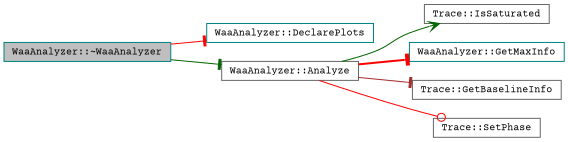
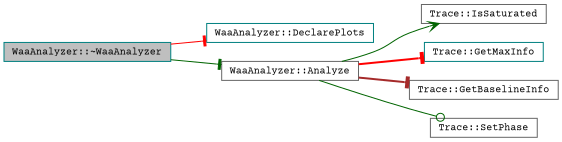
node "WaaAnalyzer::GetMaxInfo": label "WaaAnalyzer::GetMaxInfo" -> "Trace::GetMaxInfo"
edge "WaaAnalyzer::Analyze" -> "Trace::GetBaselineInfo": style solid -> bold
edge "WaaAnalyzer::Analyze" -> "Trace::SetPhase": color red -> darkgreen
